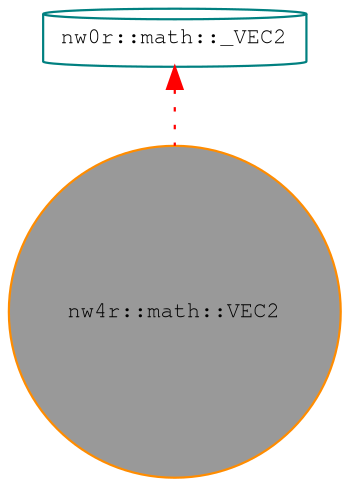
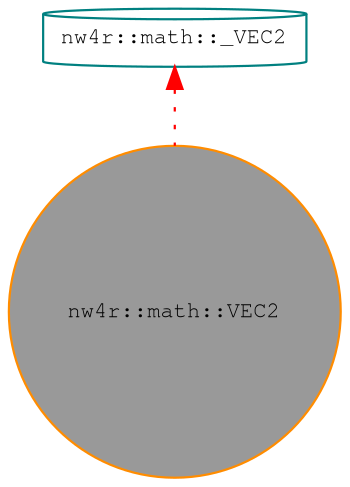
node "nw0r::math::_VEC2": label "nw0r::math::_VEC2" -> "nw4r::math::_VEC2"
